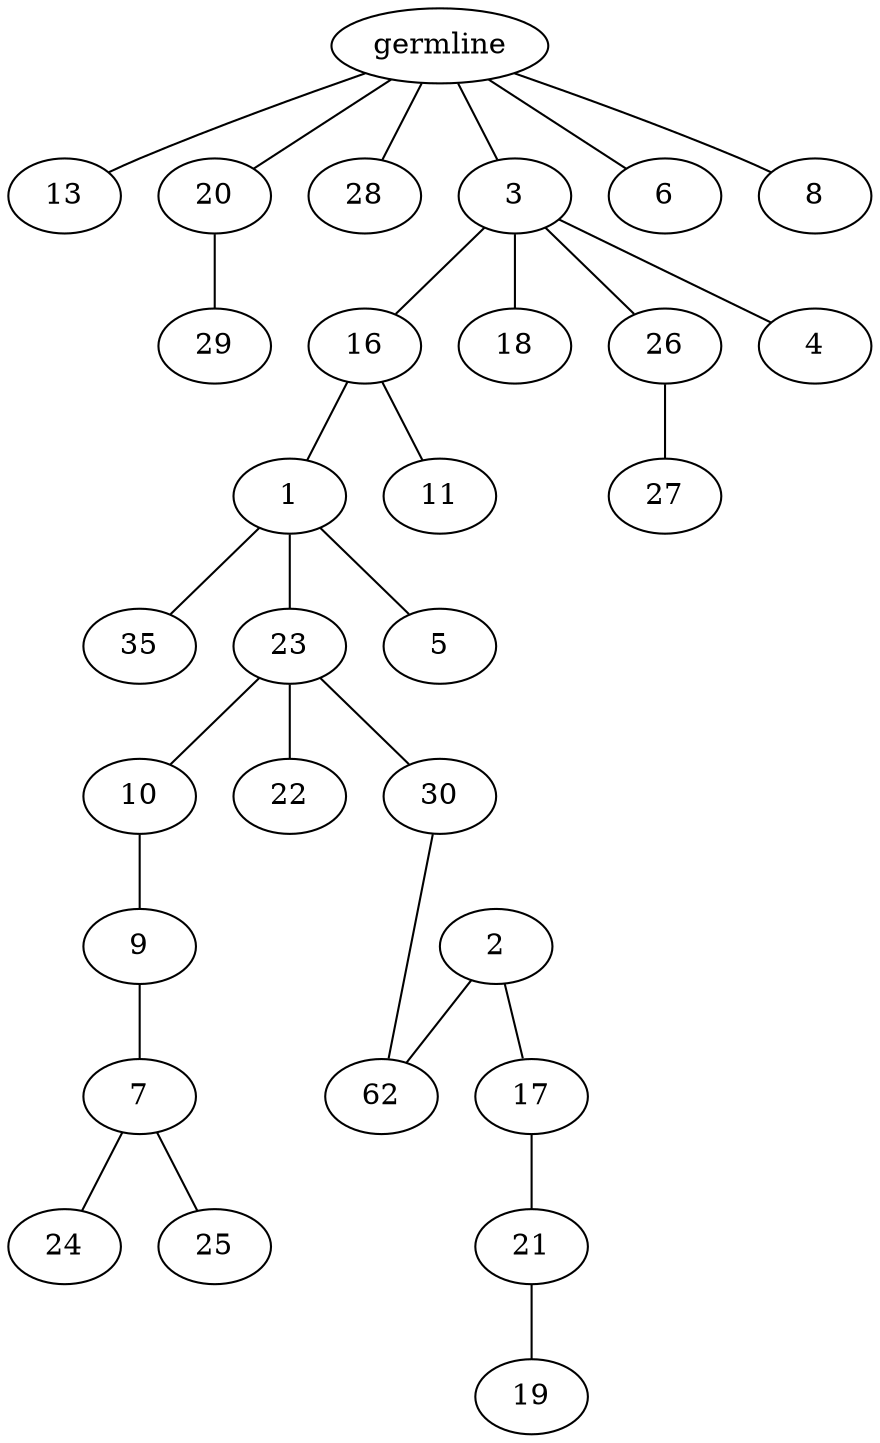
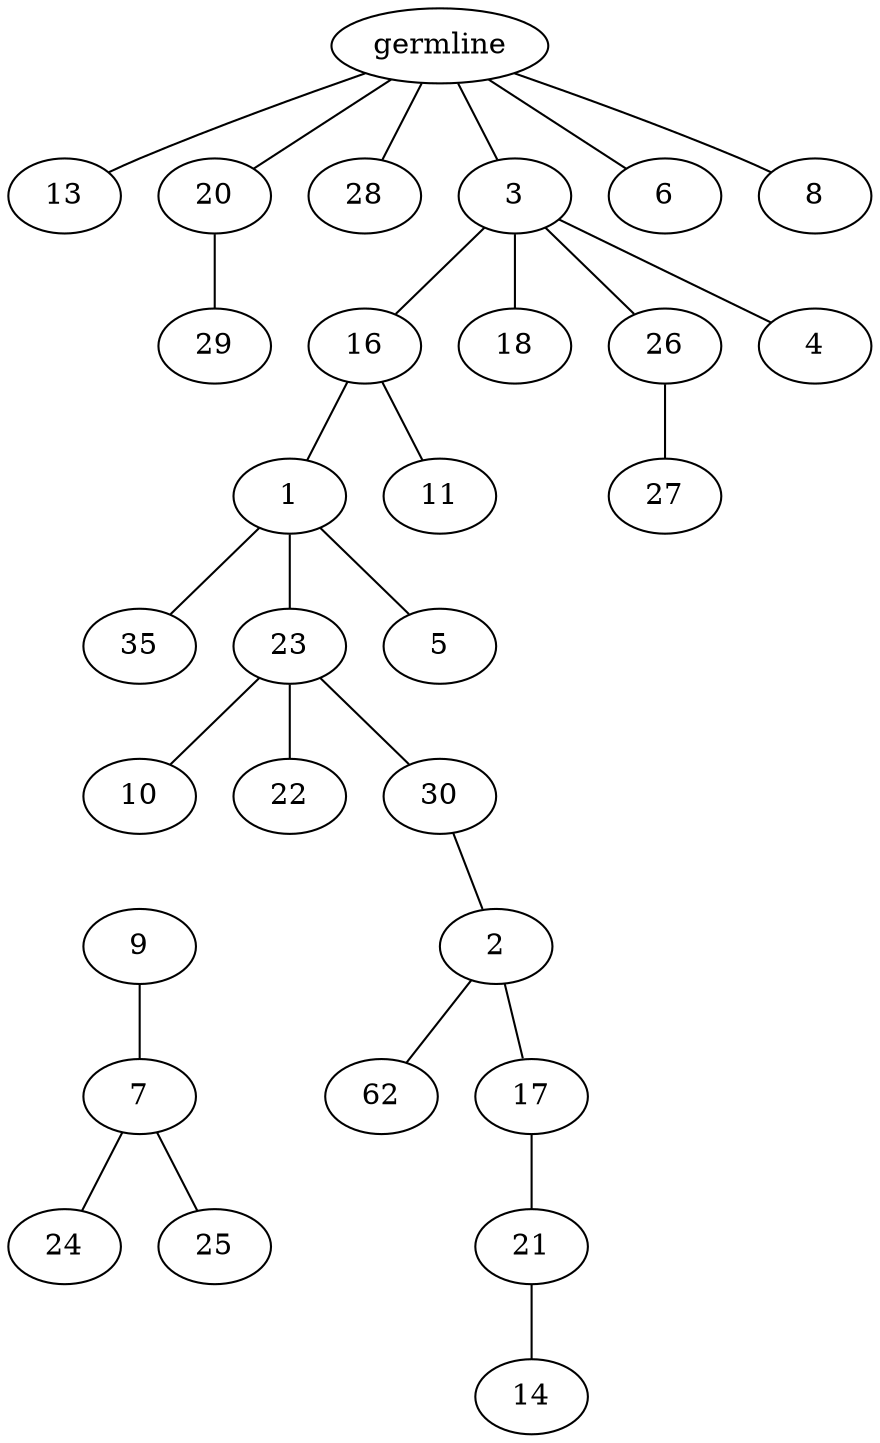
edge "10" -- "9": removed
edge "30" -- "62": now "30" -- "2"
node "19": label "19" -> "14"
